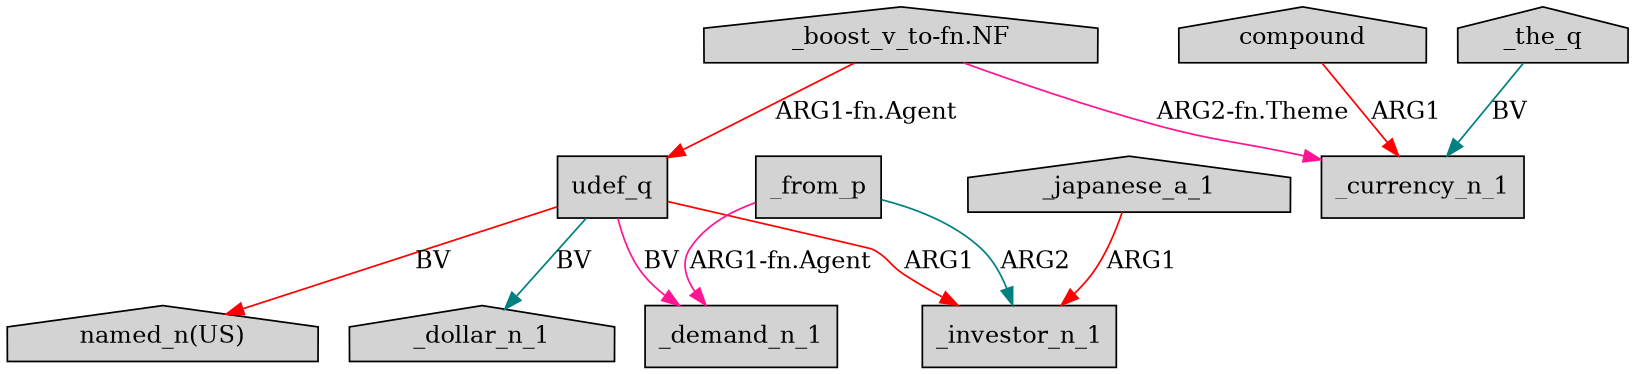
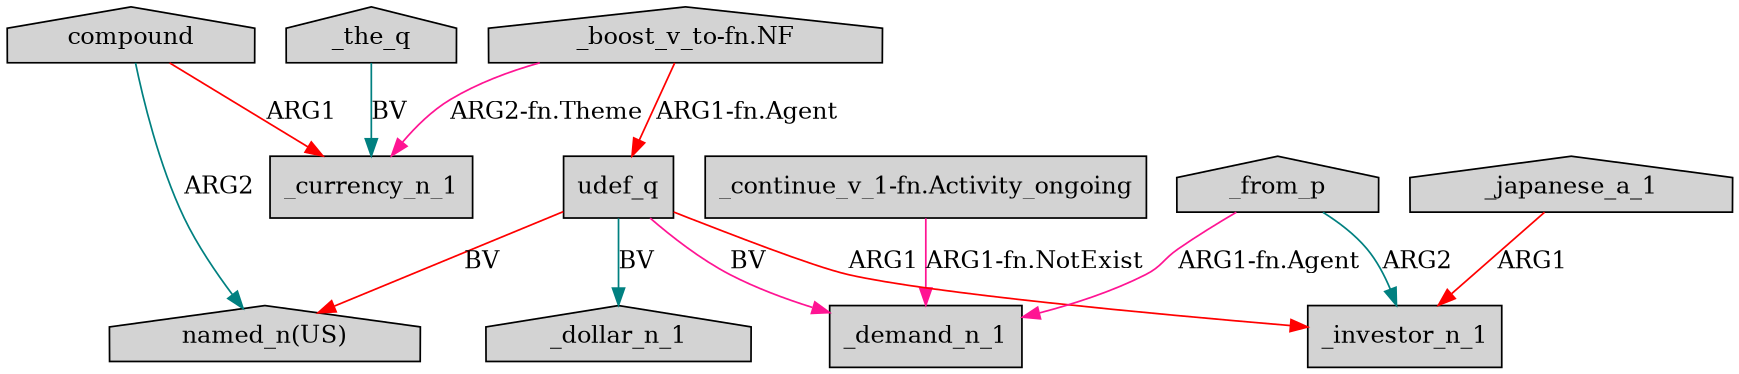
edge "compound" -> "named_n(US)": added, label "ARG2"
node "_from_p": shape box -> house
node "_continue_v_1-fn.Activity_ongoing": added
